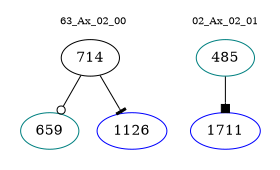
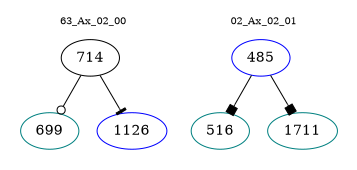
node "485": color teal -> blue
node "659": label "659" -> "699"
node "516": added
node "1711": color blue -> teal
